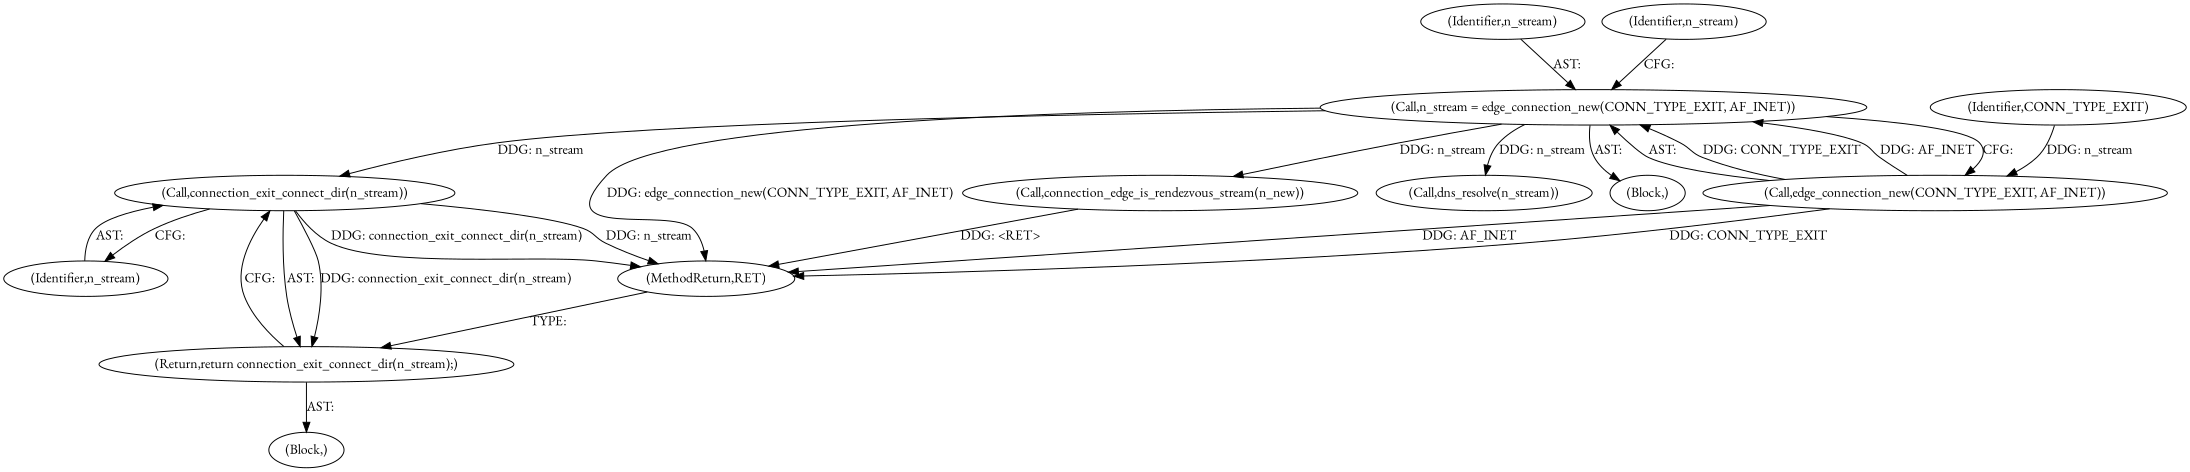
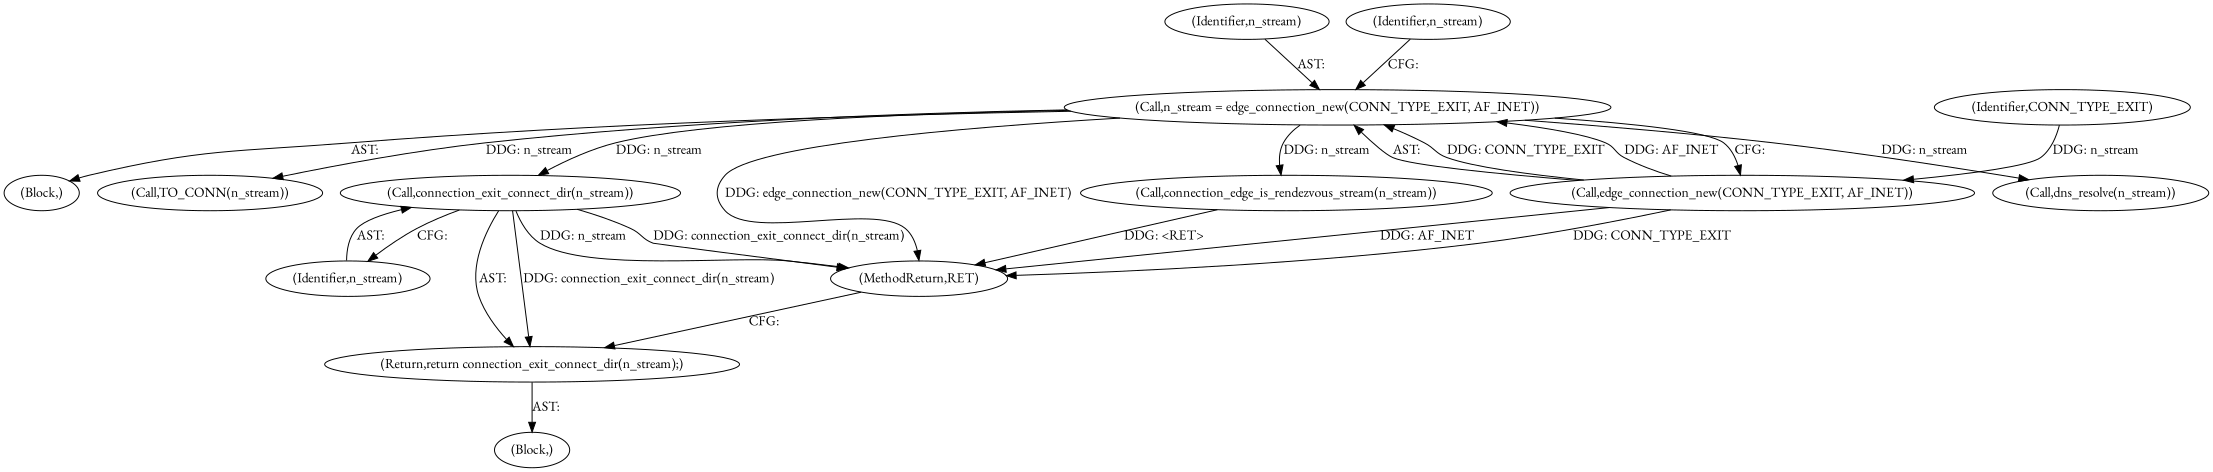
node "(Call,TO_CONN(n_stream))": added
node "(Call,connection_edge_is_rendezvous_stream(n_new))": label "(Call,connection_edge_is_rendezvous_stream(n_new))" -> "(Call,connection_edge_is_rendezvous_stream(n_stream))"
edge "(Return,return connection_exit_connect_dir(n_stream);)" -> "(Call,connection_exit_connect_dir(n_stream))": removed, label "CFG:"
edge "(MethodReturn,RET)" -> "(Return,return connection_exit_connect_dir(n_stream);)": label "TYPE: " -> "CFG: "
